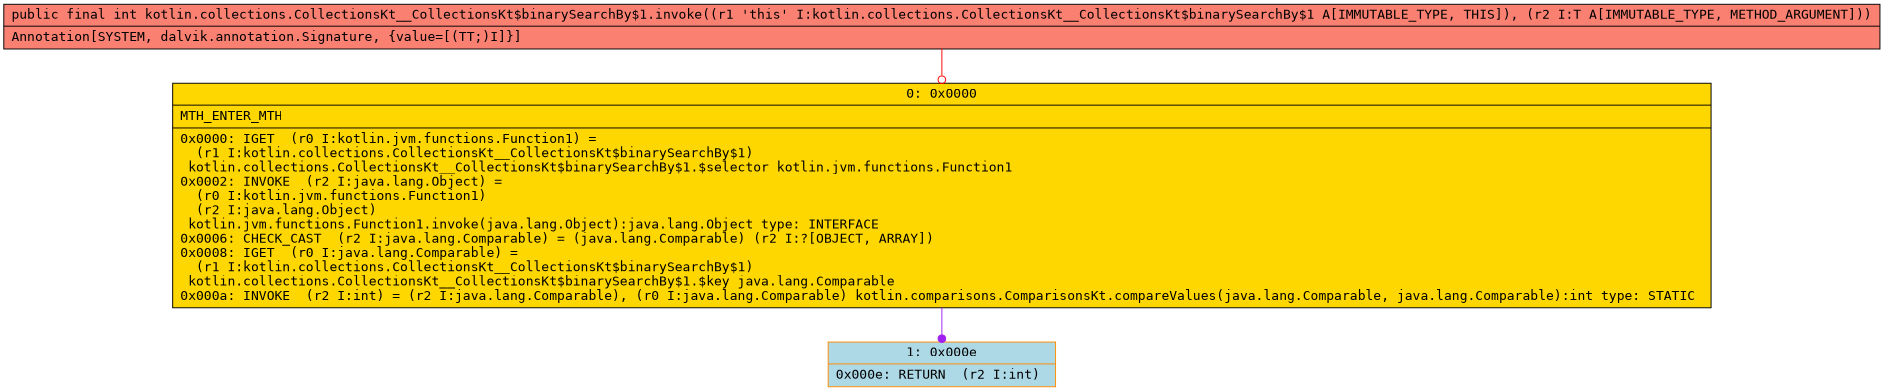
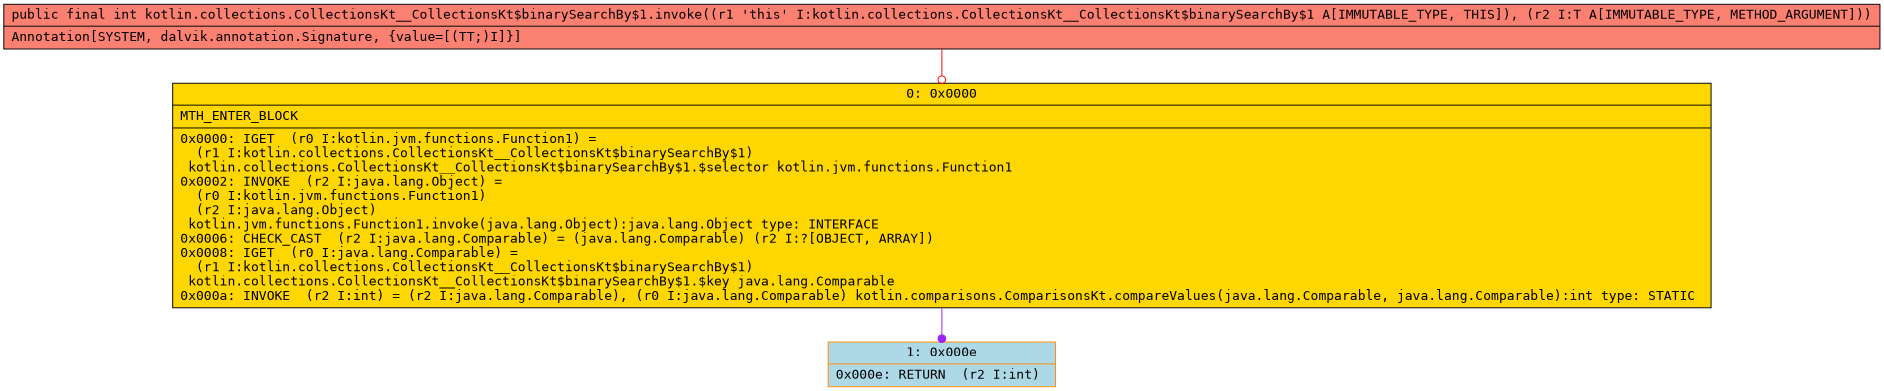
node "0: 0x0000": text "MTH_ENTER_MTH" -> "MTH_ENTER_BLOCK"
